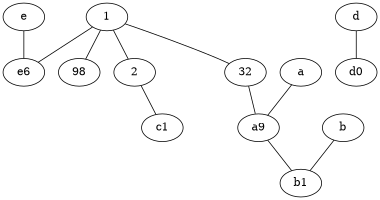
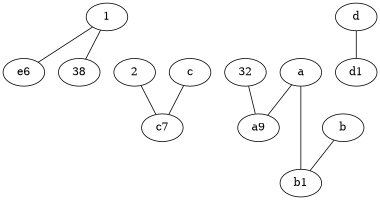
node "e": removed
edge "1" -- "32": removed
edge "1" -- "2": removed
node "98": label "98" -> "38"
node "c": added
node "d0": label "d0" -> "d1"
node "c1": label "c1" -> "c7"
edge "a9" -- "b1": now "a" -- "b1"
